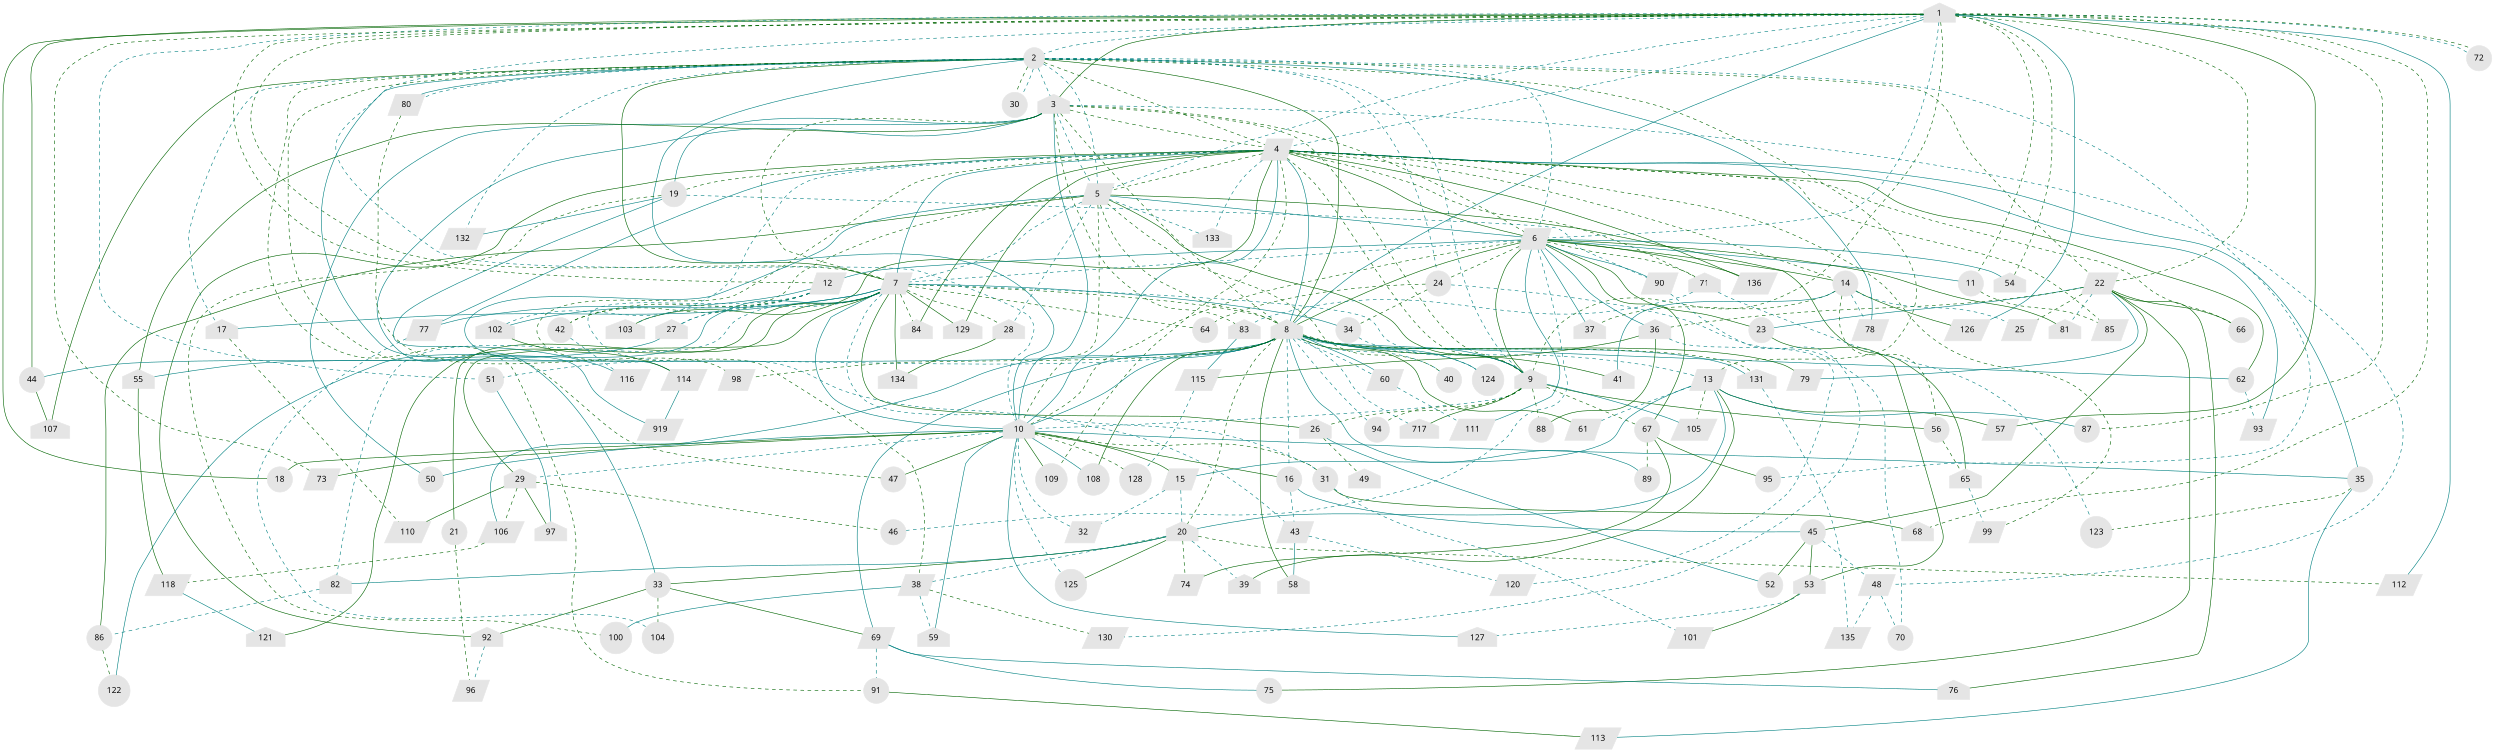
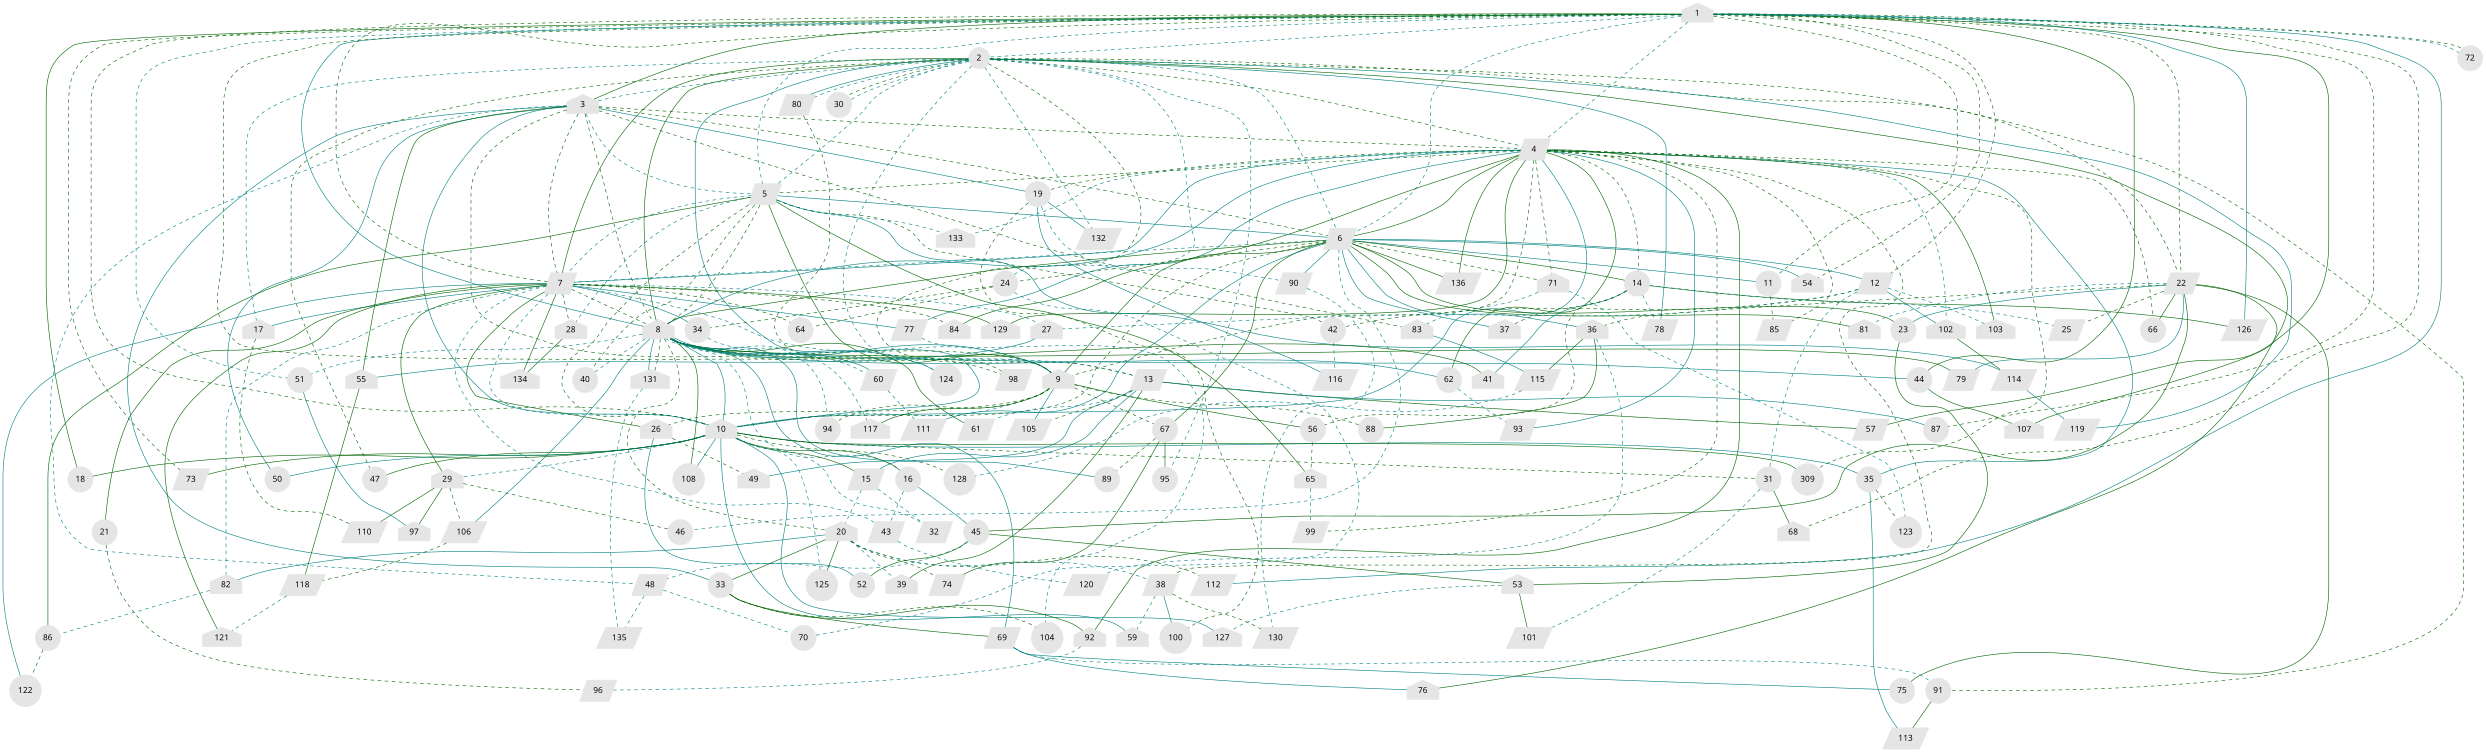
edge "1" -- "10": color teal -> darkgreen
edge "7" -- "10": style solid -> dashed
node "919": label "919" -> "119"
node "717": label "717" -> "117"
node "109": label "109" -> "309"
edge "13" -- "20": now "13" -- "49"
node "58": removed
edge "118" -- "121": style solid -> dashed
